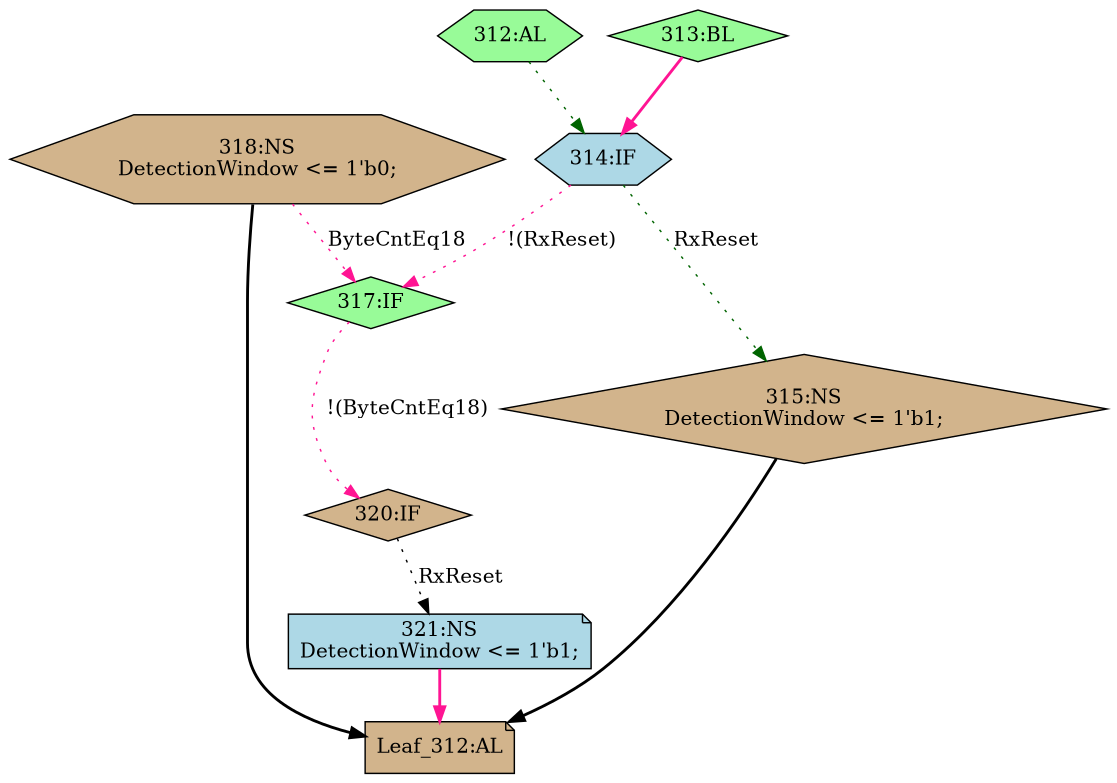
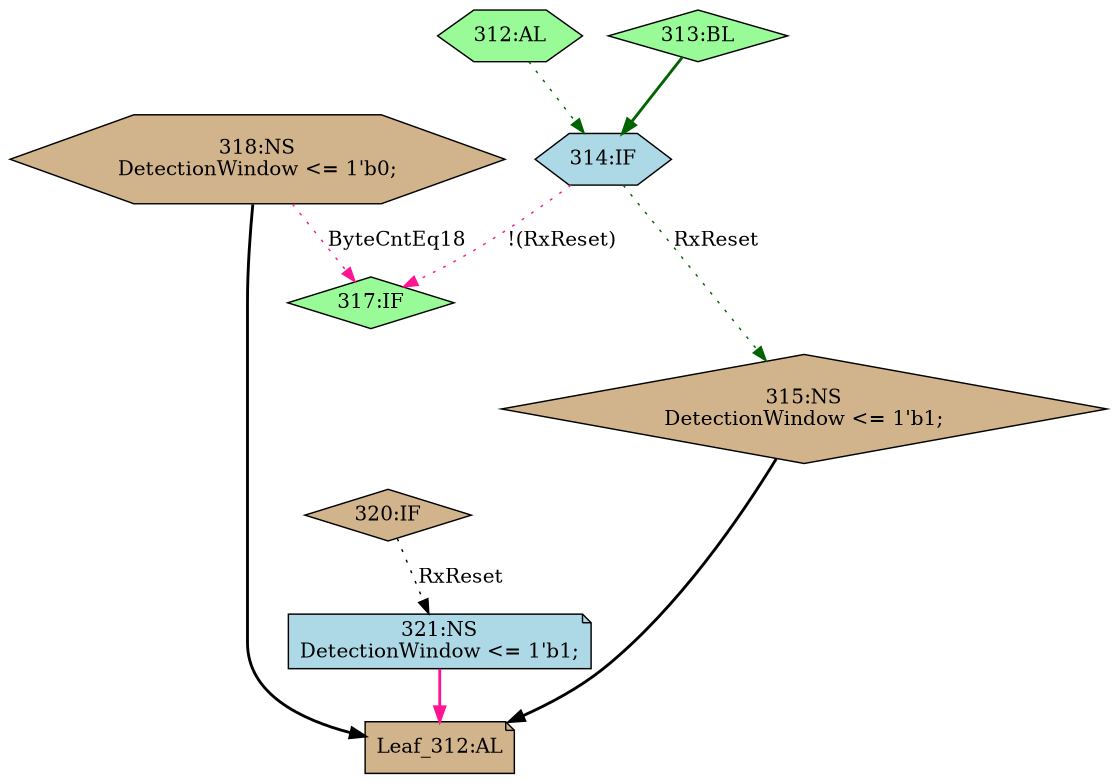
edge "313:BL" -> "314:IF": color deeppink -> darkgreen
edge "317:IF" -> "320:IF": removed, label "!(ByteCntEq18)"
